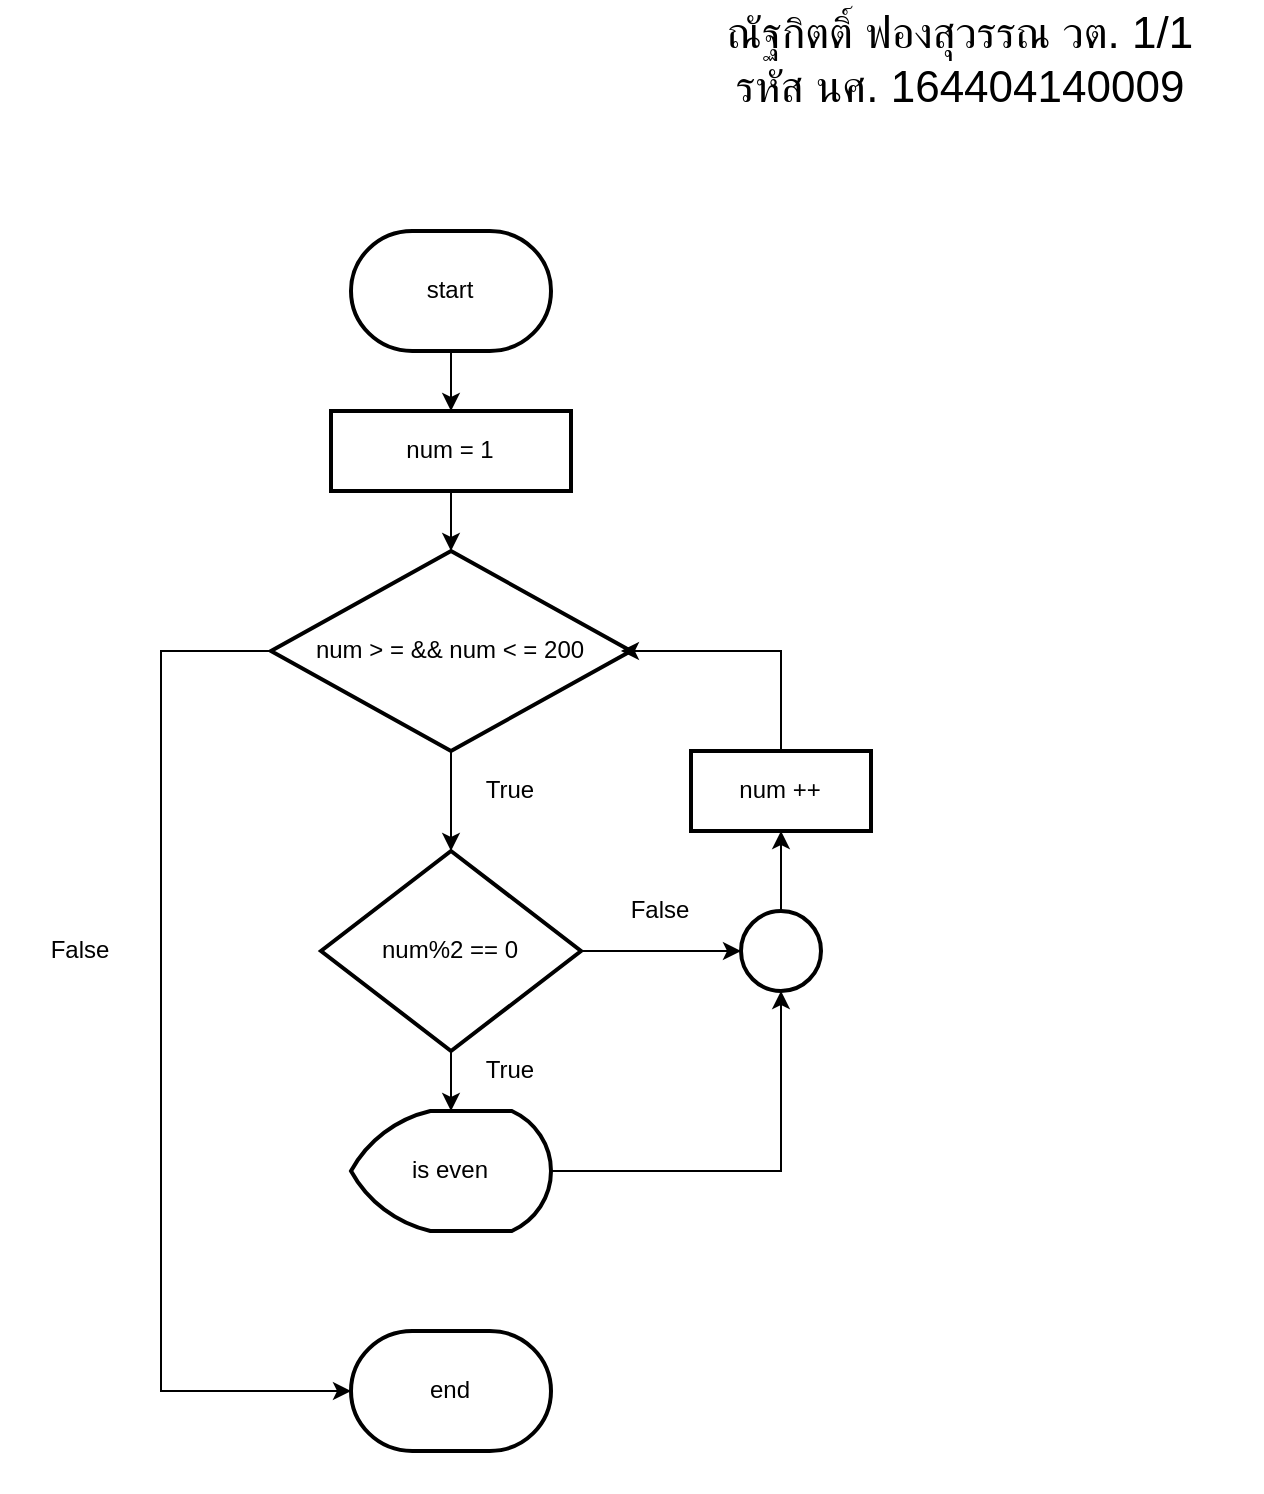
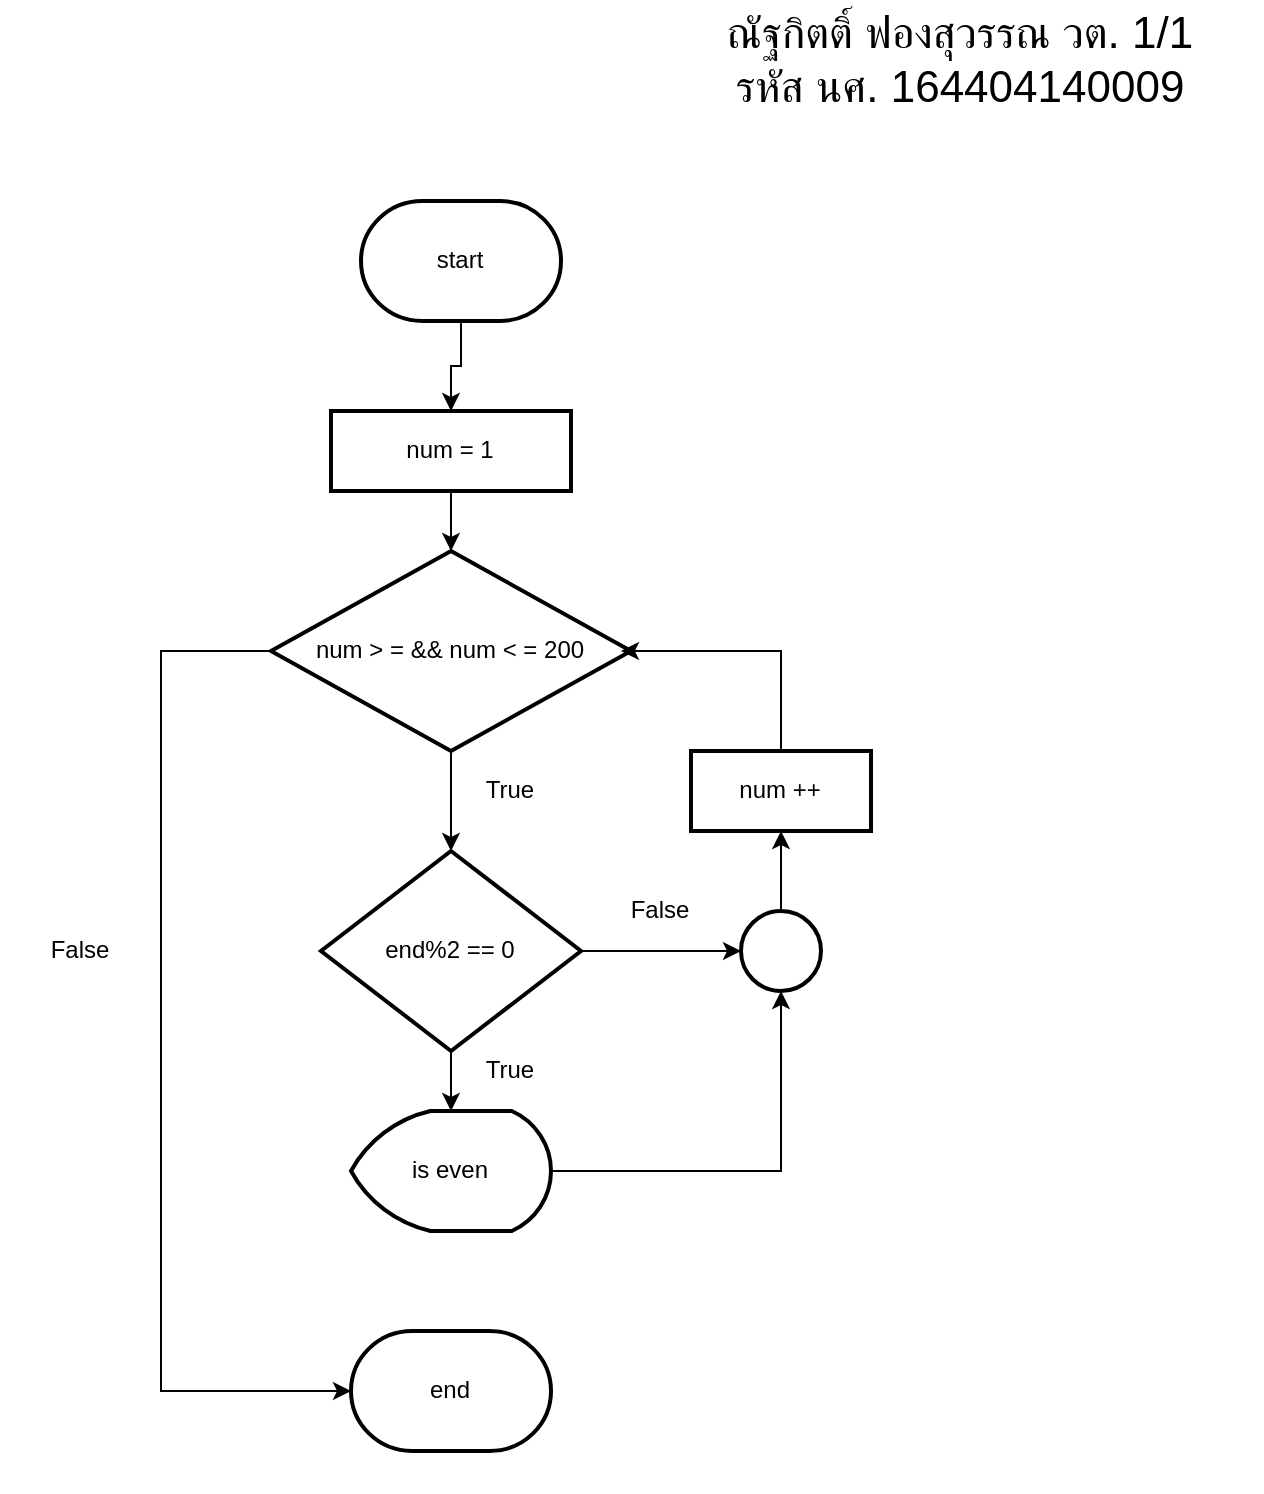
node "start": moved (451, 291) -> (461, 261)
node "num%2 == 0": label "num%2 == 0" -> "end%2 == 0"
